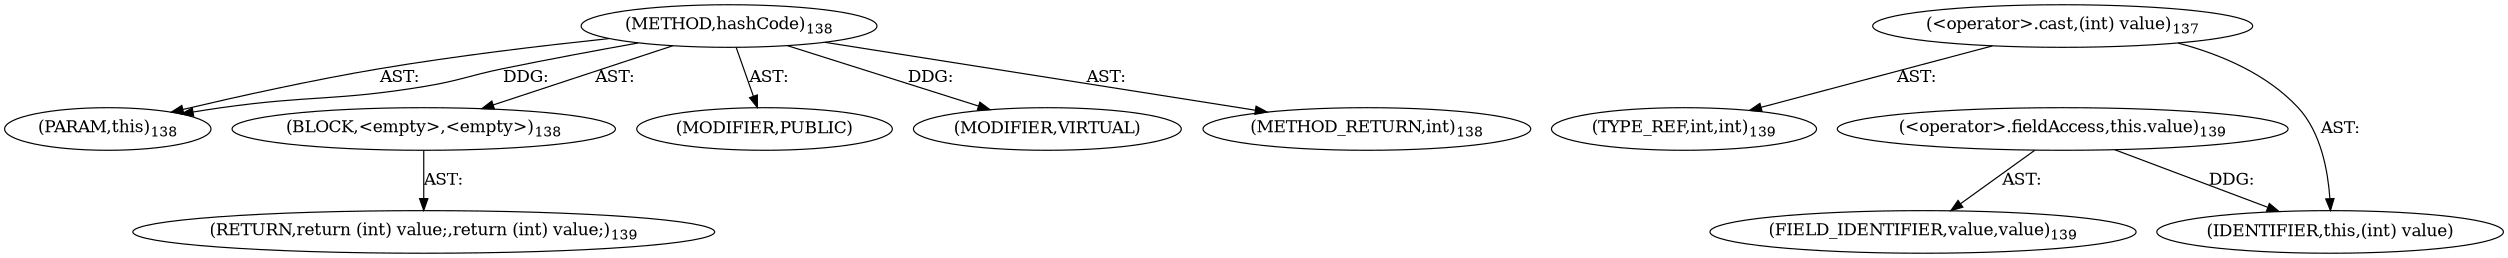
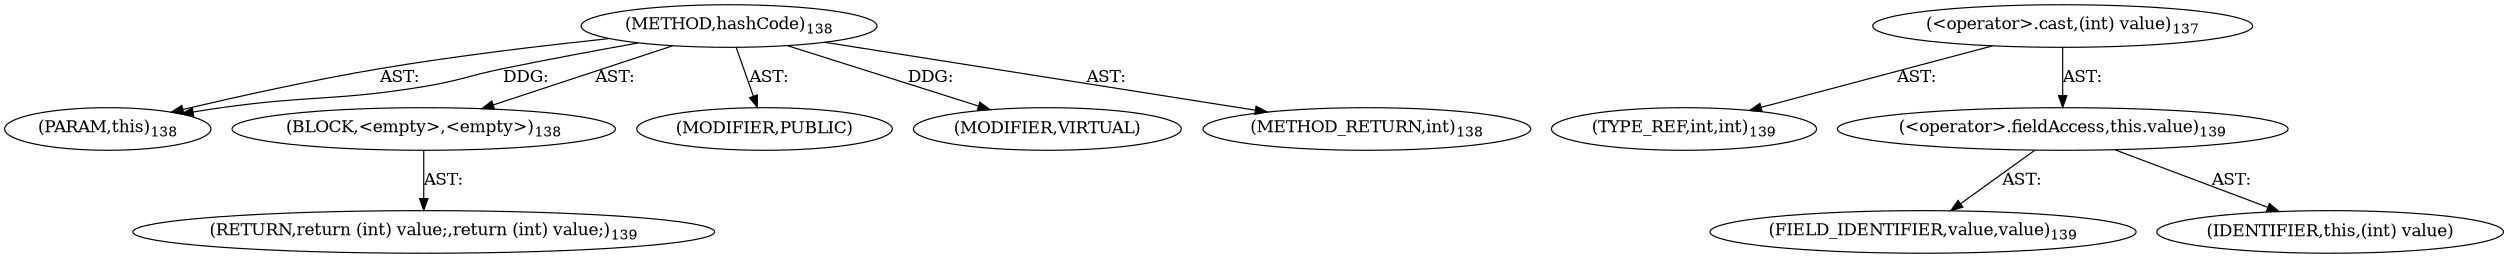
edge "(<operator>.cast,(int) value)" -> "(IDENTIFIER,this,(int) value)": now "(<operator>.cast,(int) value)" -> "(<operator>.fieldAccess,this.value)"
edge "(<operator>.fieldAccess,this.value)" -> "(IDENTIFIER,this,(int) value)": label "DDG: " -> "AST: "
